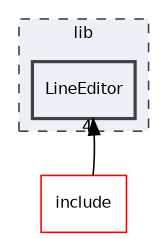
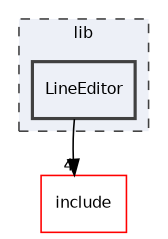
edge "include" -> "LineEditor": reversed
